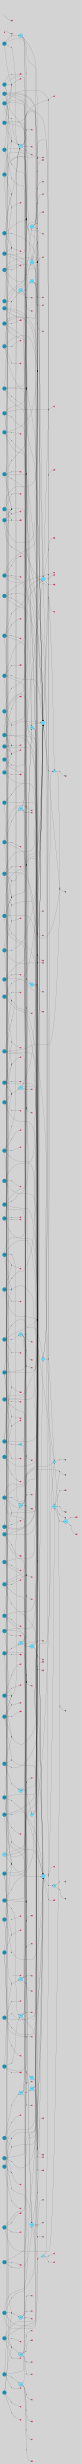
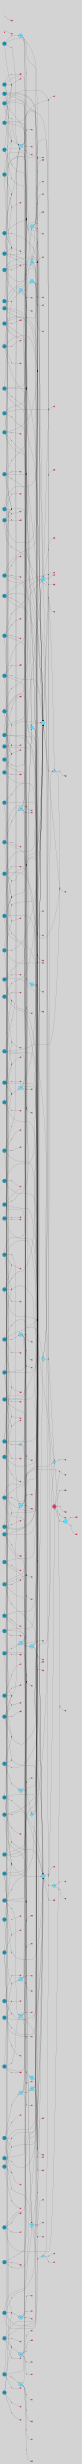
node "T322": fillcolor #66ddff -> #ff3366
node "T768": fillcolor #66ddff -> #1199bb
node "T671": added
